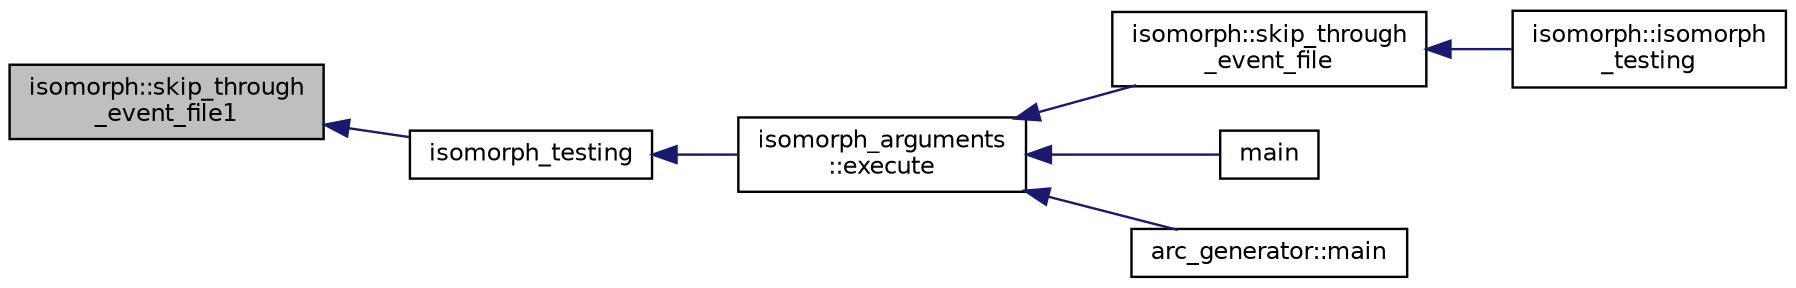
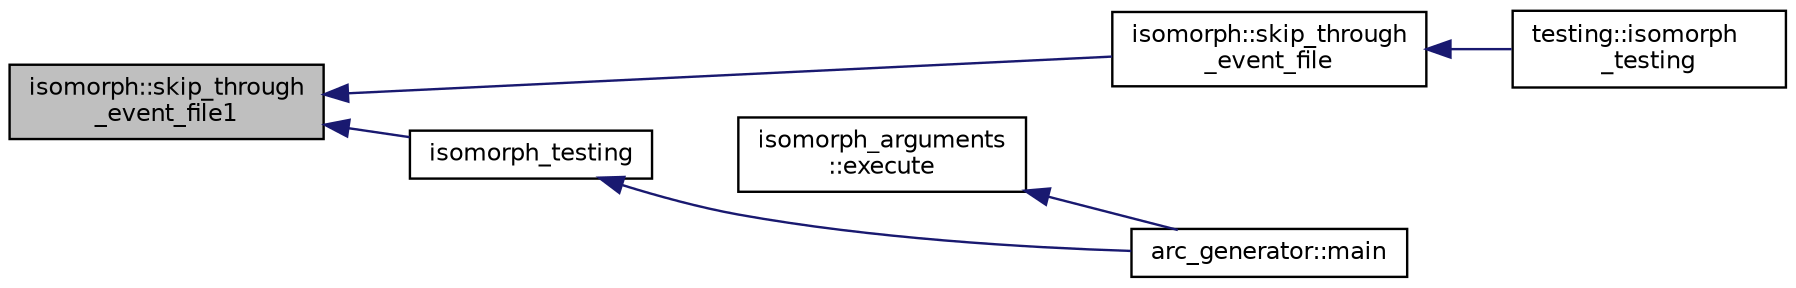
node "isomorph::isomorph _testing": label "isomorph::isomorph _testing" -> "testing::isomorph _testing"
edge "isomorph::skip_through _event_file" -> "isomorph_arguments ::execute": now "isomorph::skip_through _event_file" -> "isomorph::skip_through _event_file1"
edge "isomorph_arguments ::execute" -> "isomorph_testing": now "arc_generator::main" -> "isomorph_testing"
node "main": removed
